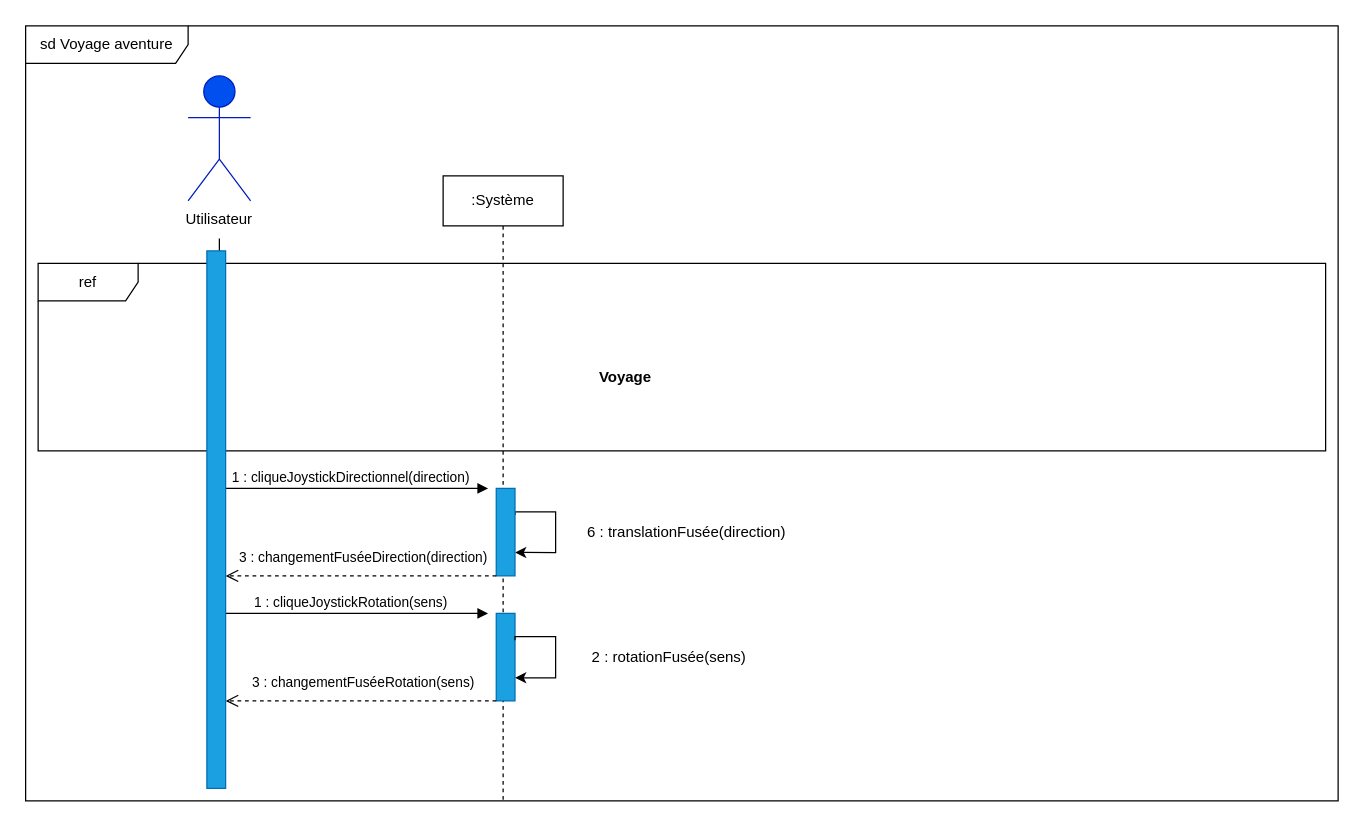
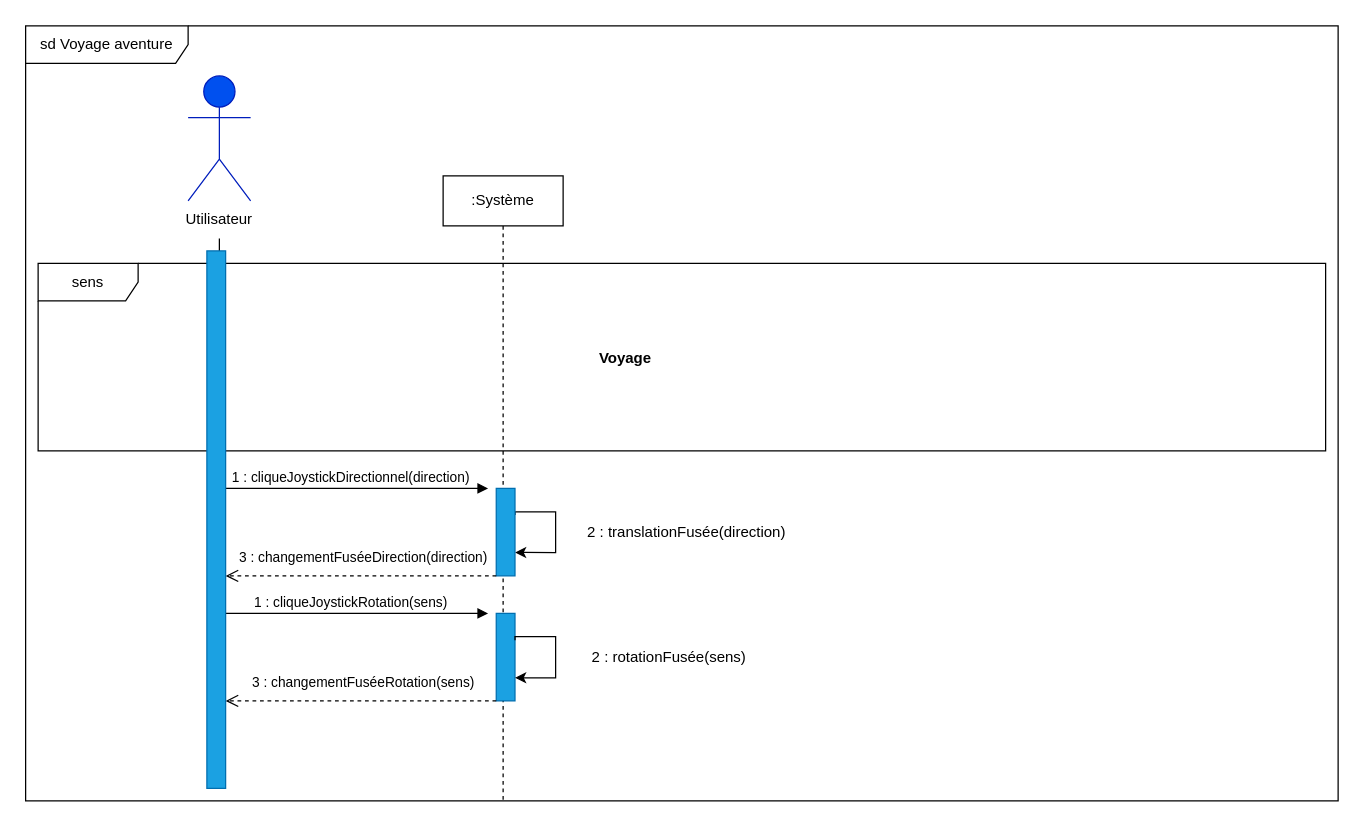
node "ref": label "ref" -> "sens"
node "Voyage": moved (626, 376) -> (626, 357)
node "6 : translationFusée(direction)": label "6 : translationFusée(direction)" -> "2 : translationFusée(direction)"
